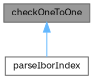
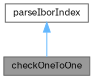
edge "parseIborIndex" -> "checkOneToOne": reversed
